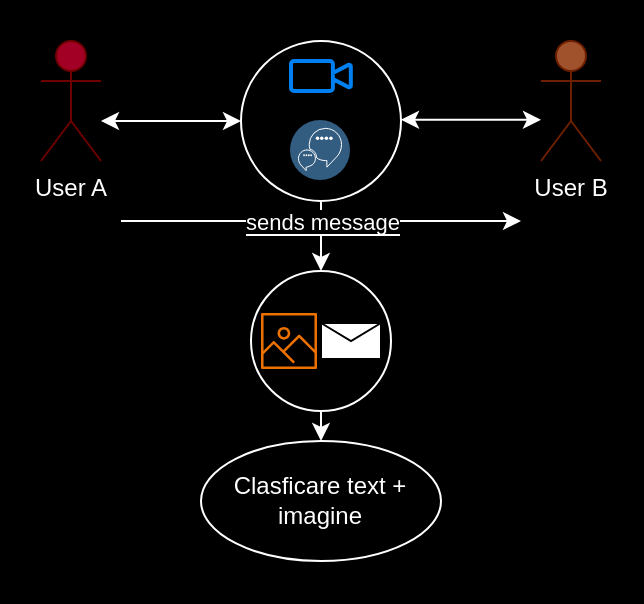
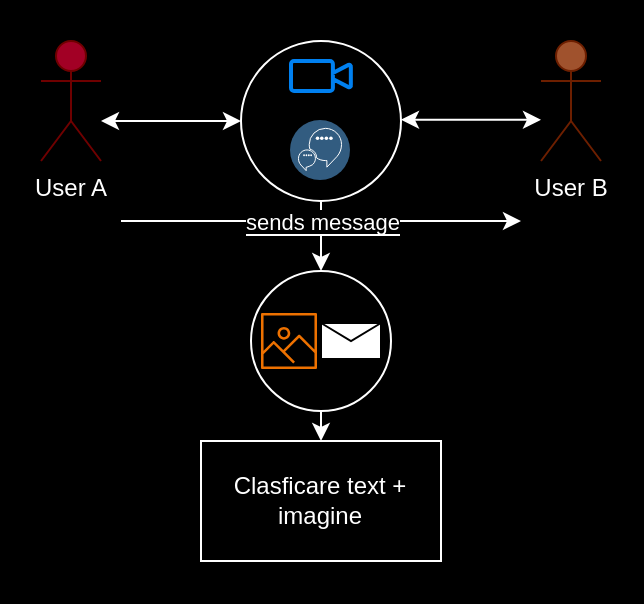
node "Clasficare text + imagine": shape ellipse -> rectangle
